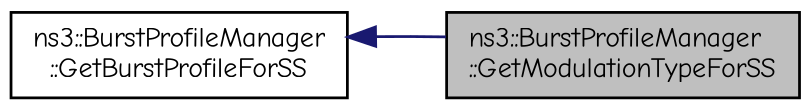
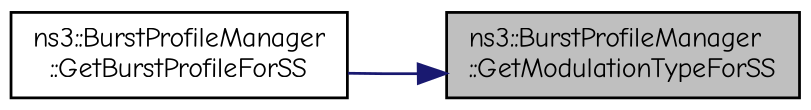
edge "ns3::BurstProfileManager ::GetModulationTypeForSS" -> "ns3::BurstProfileManager ::GetBurstProfileForSS": reversed
